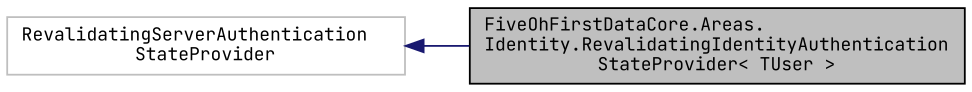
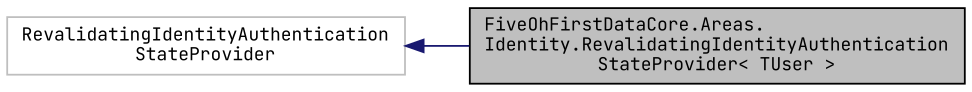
node "RevalidatingServerAuthentication StateProvider": label "RevalidatingServerAuthentication StateProvider" -> "RevalidatingIdentityAuthentication StateProvider"
